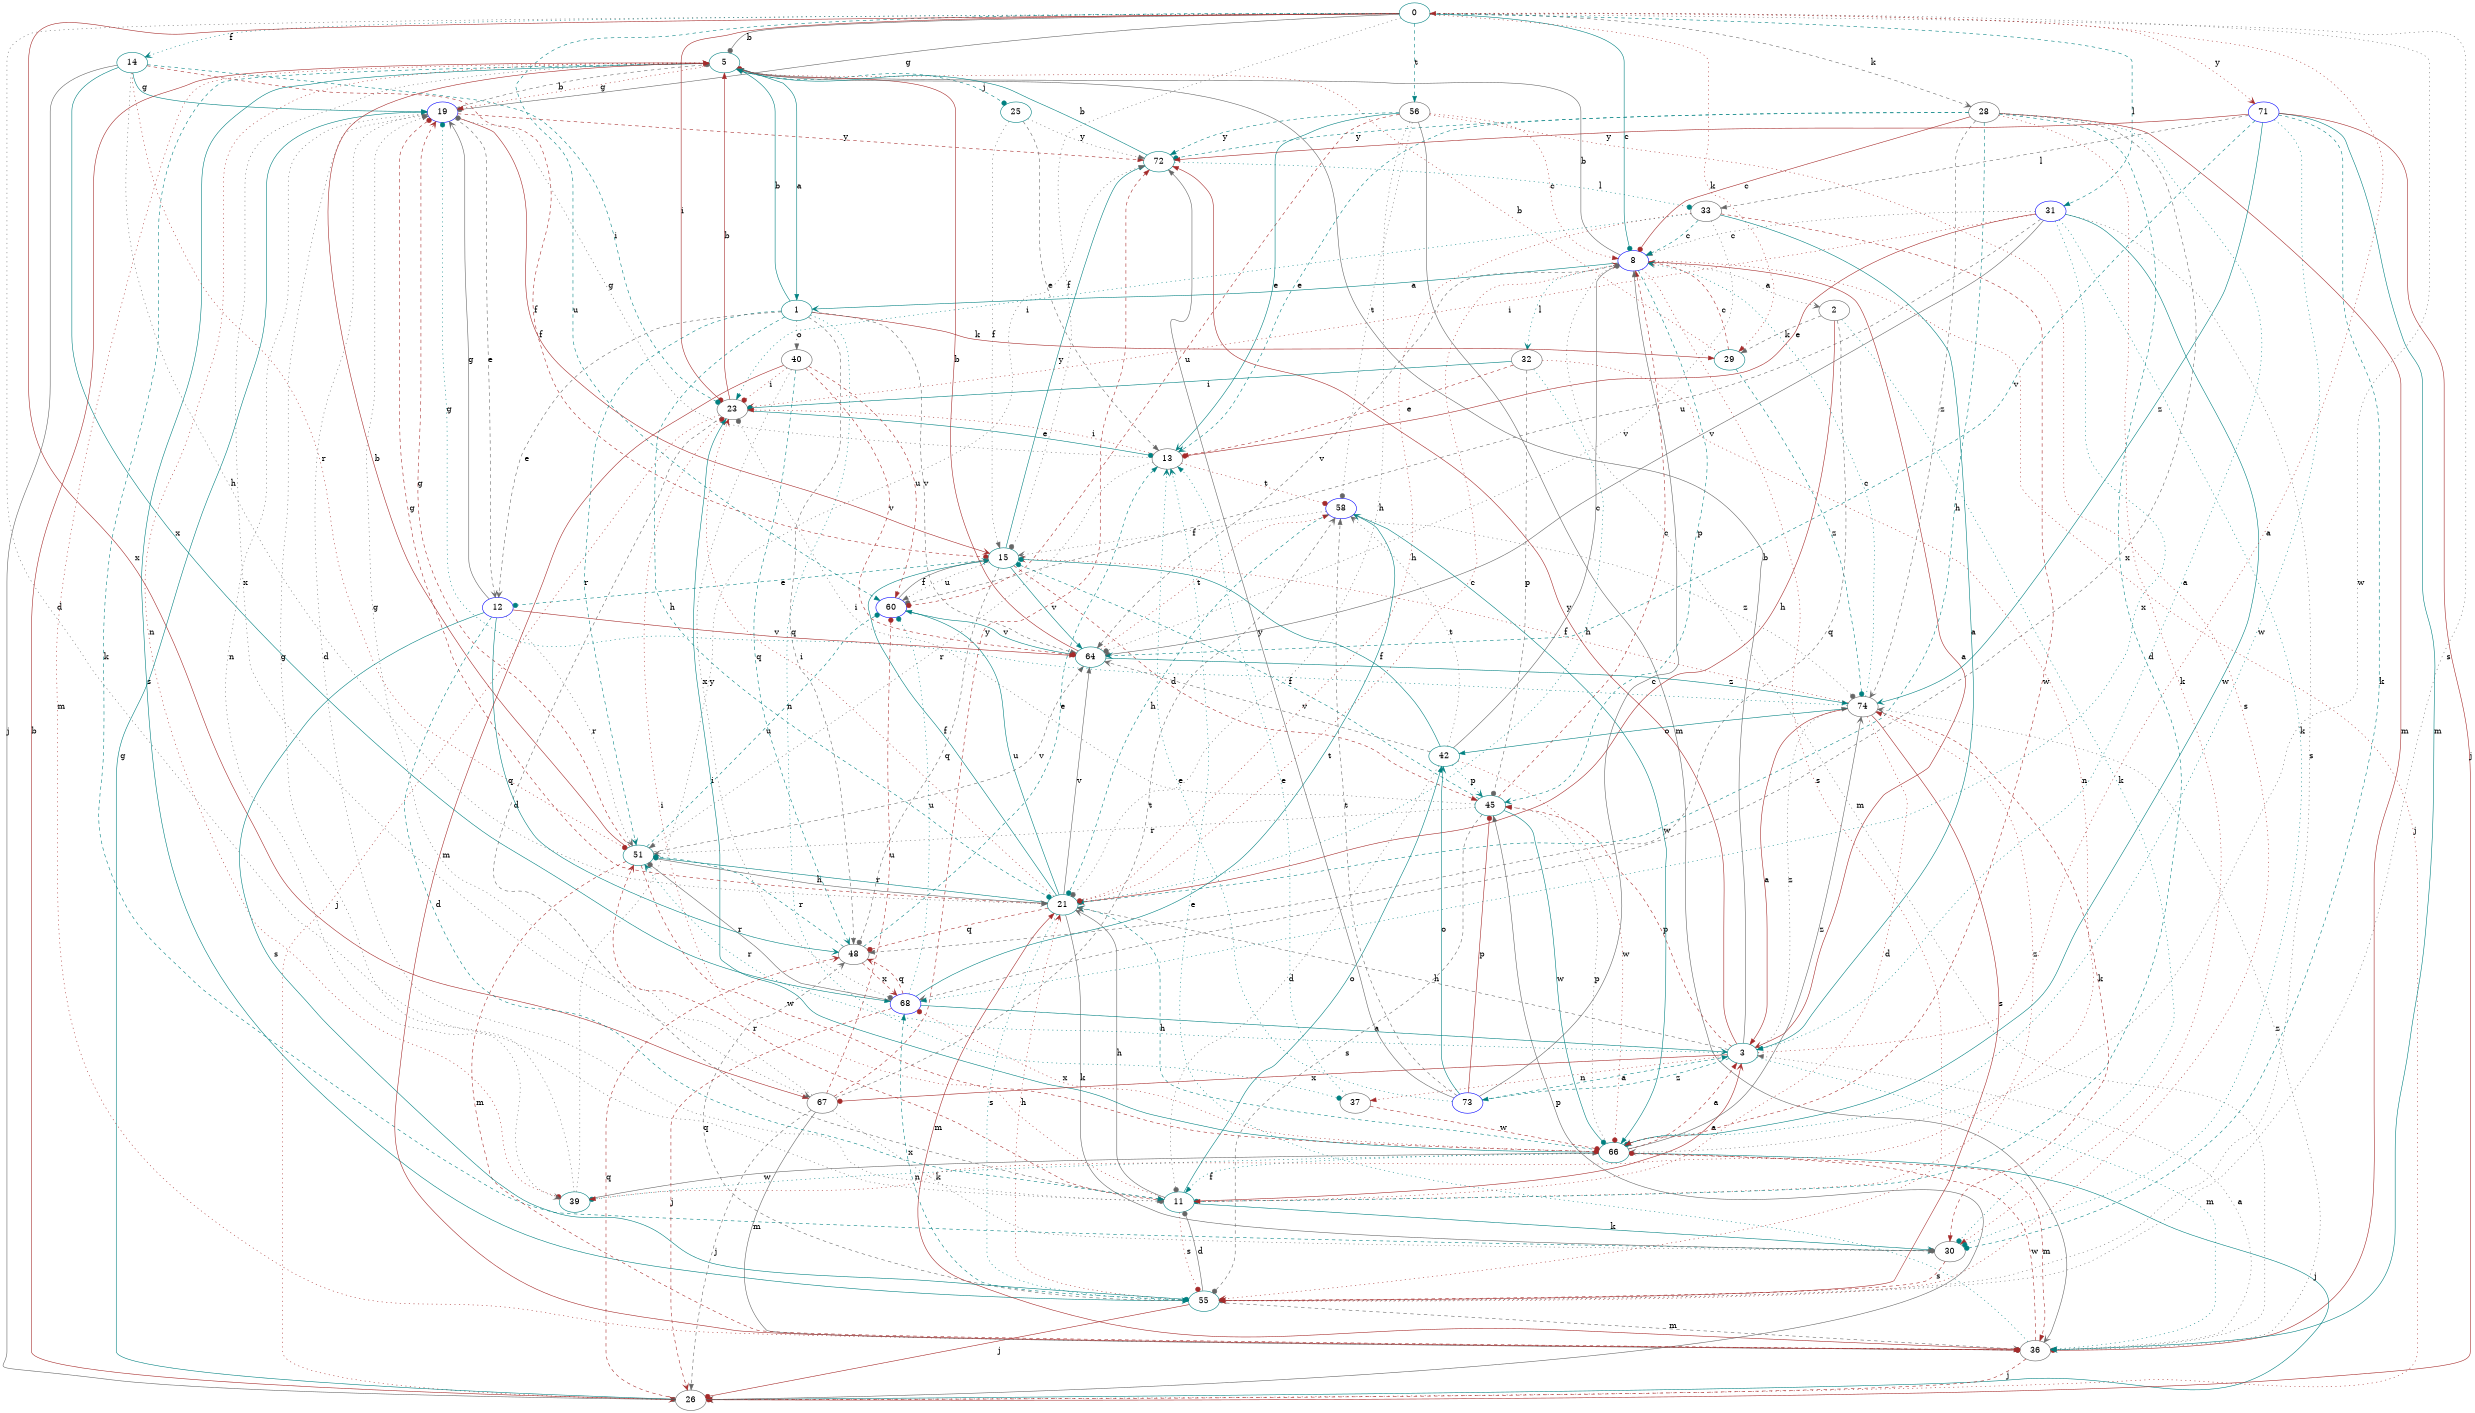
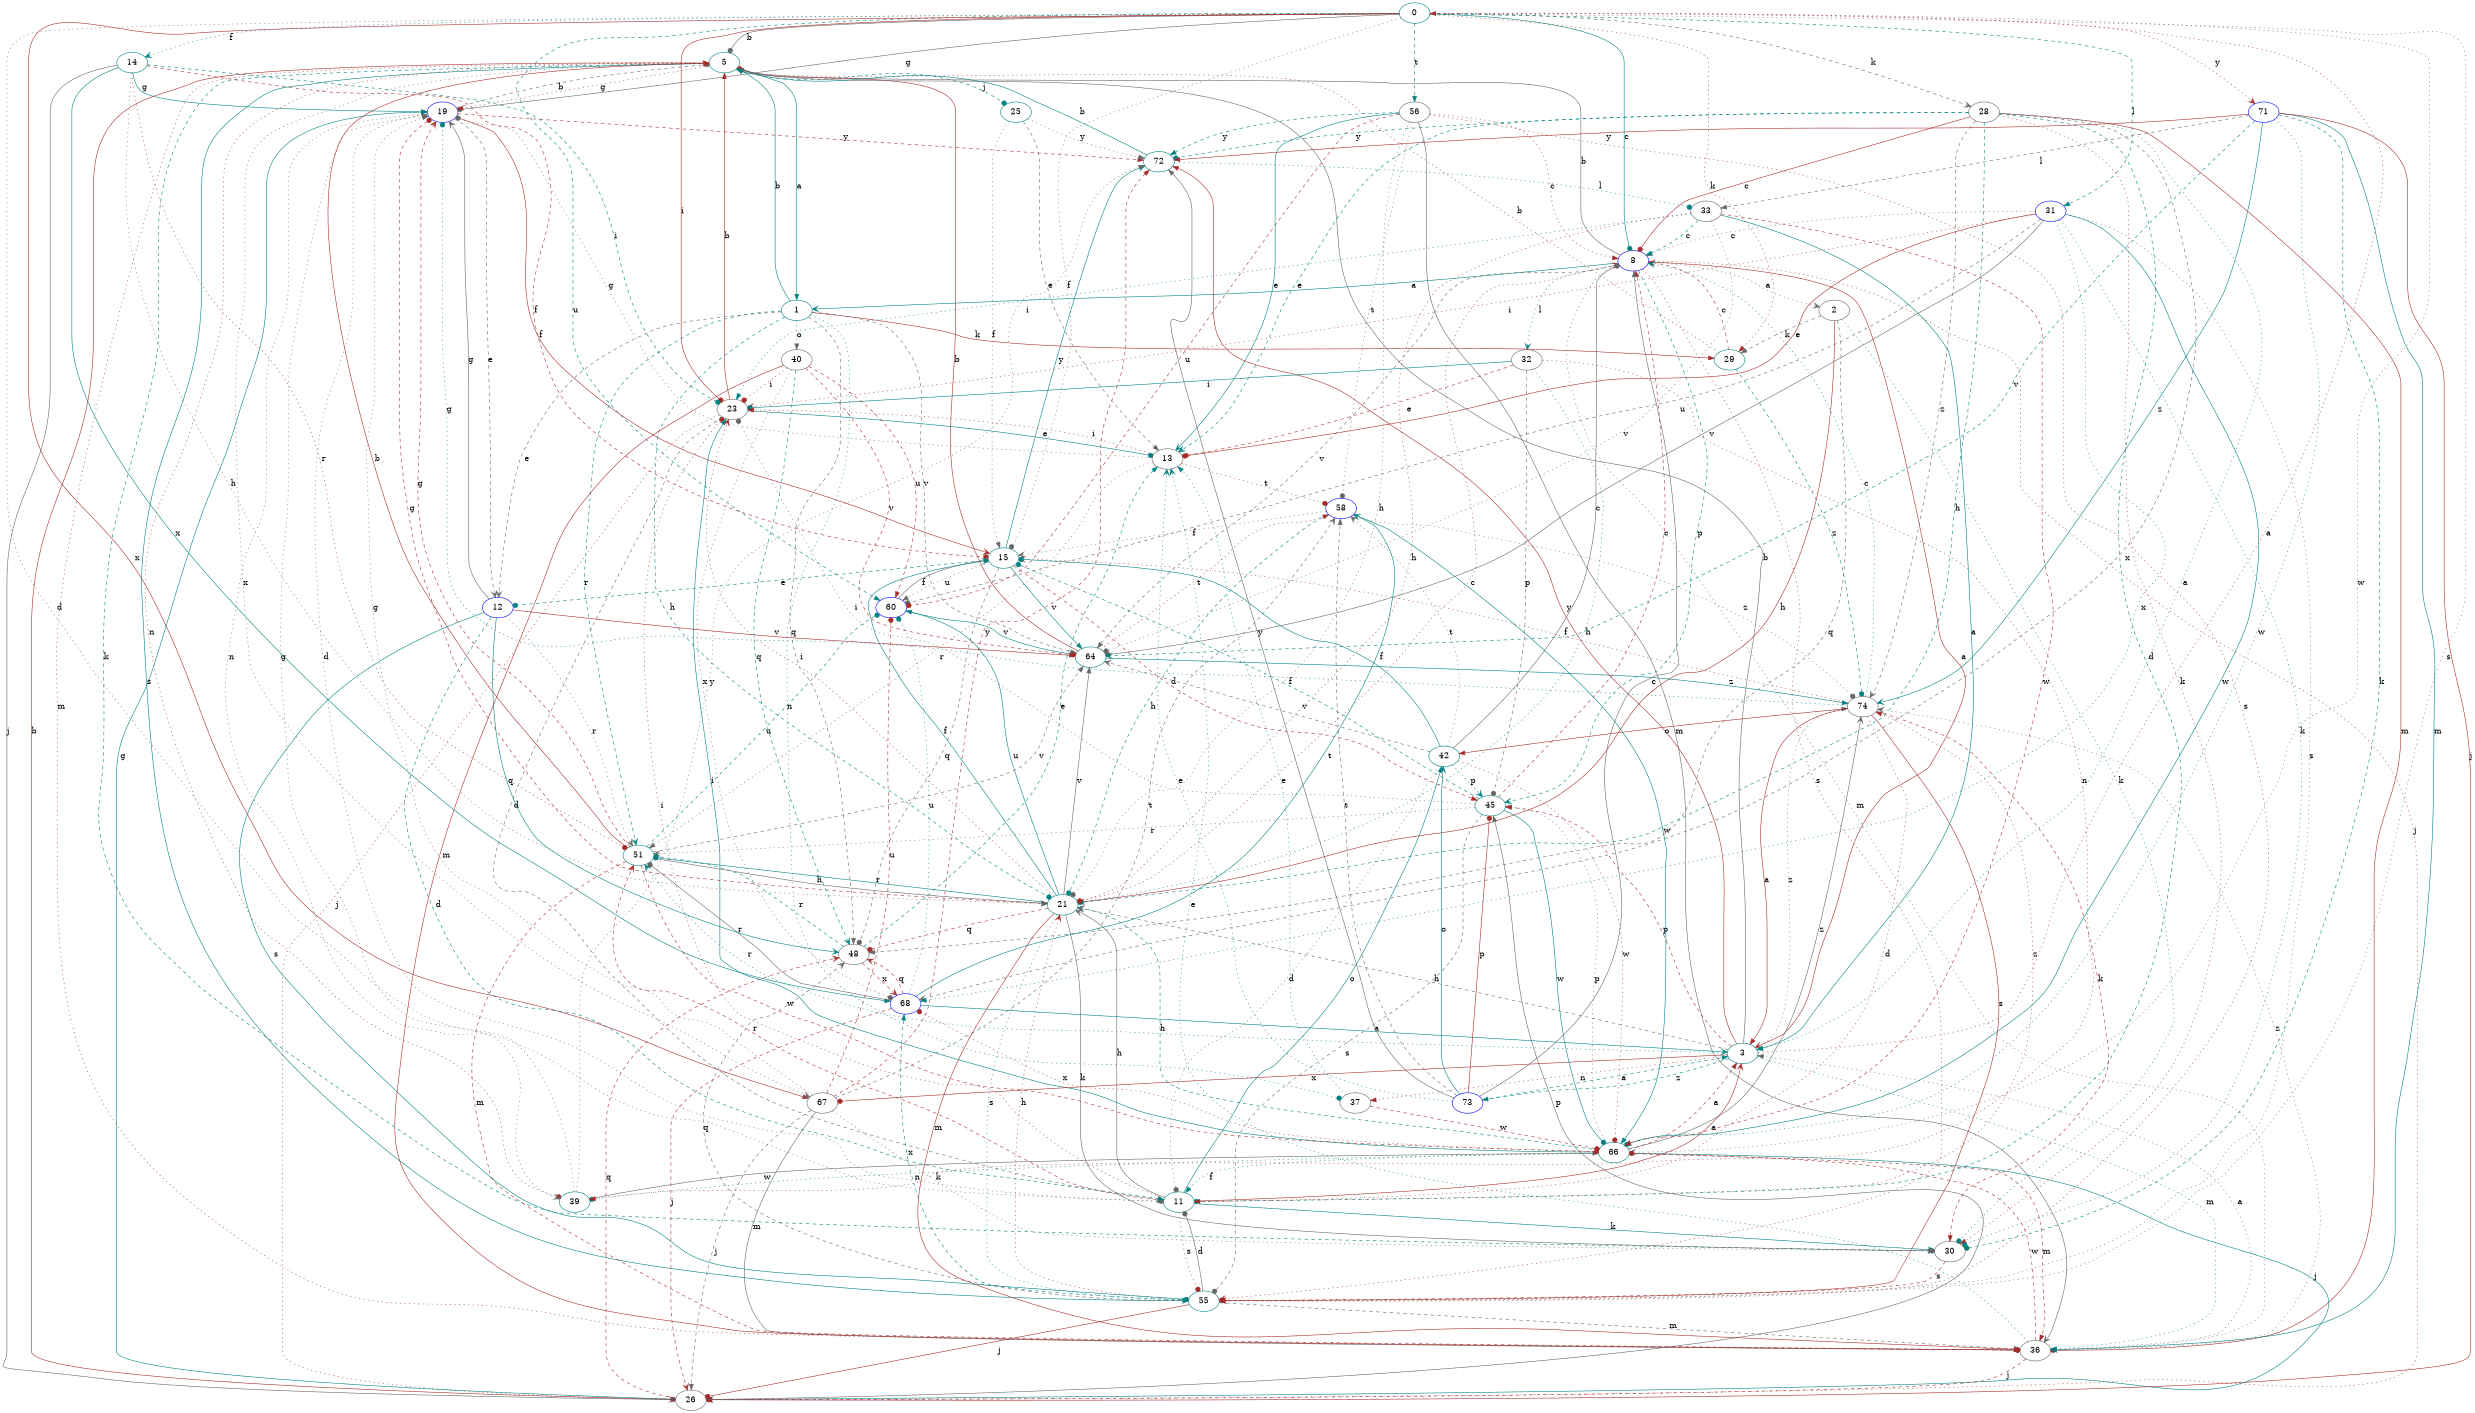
edge "15" -> "72": arrowhead normal -> vee
edge "74" -> "42": color teal -> brown
edge "36" -> "21": reversed
